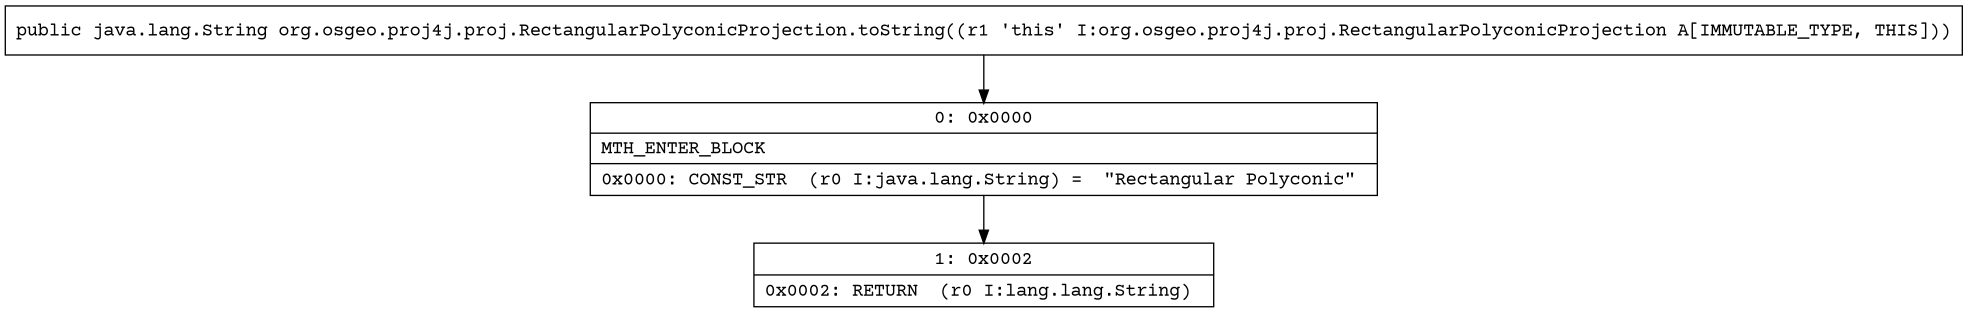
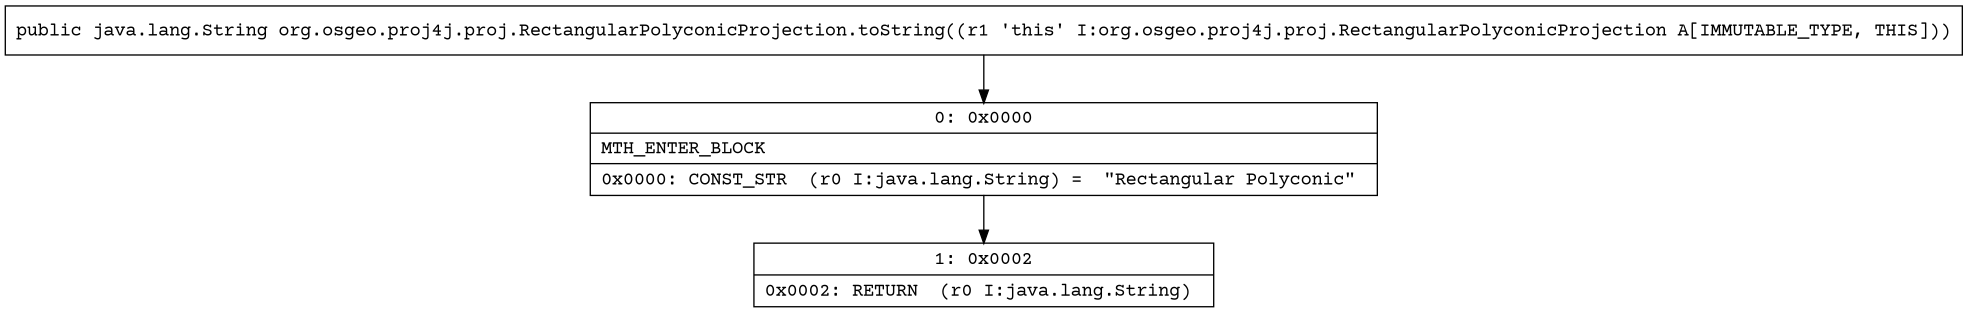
node "1: 0x0002": text "0x0002: RETURN  (r0 I:lang.lang.String)" -> "0x0002: RETURN  (r0 I:java.lang.String)"
